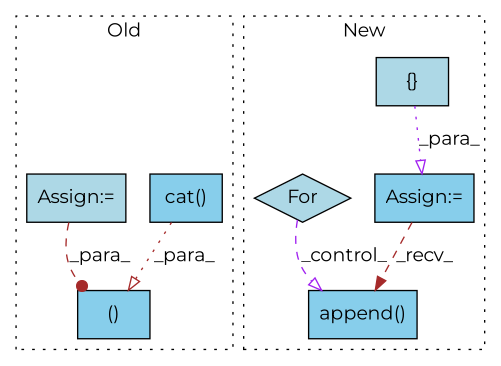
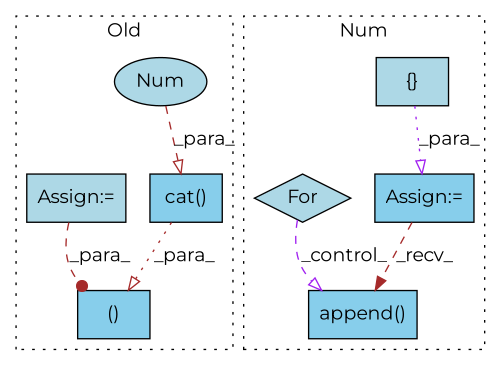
cluster "New": label "New" -> "Num"
node "Num": added
